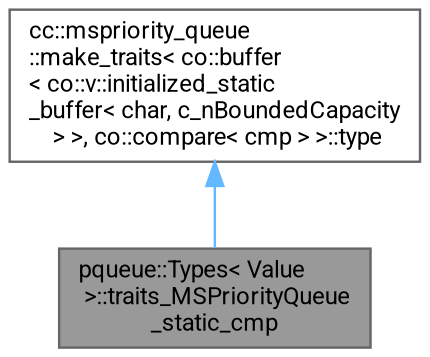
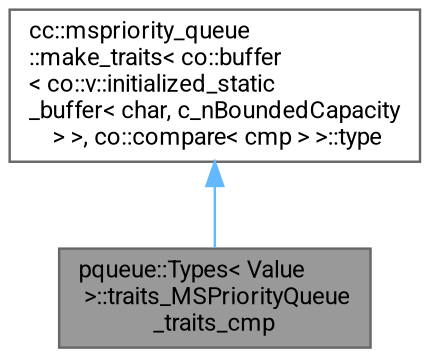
node "pqueue::Types< Value >::traits_MSPriorityQueue _static_cmp": label "pqueue::Types< Value >::traits_MSPriorityQueue _static_cmp" -> "pqueue::Types< Value >::traits_MSPriorityQueue _traits_cmp"
